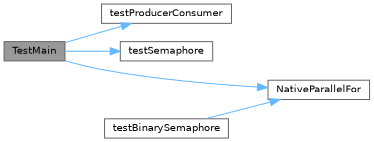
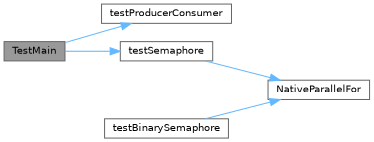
edge "TestMain" -> "NativeParallelFor": now "testSemaphore" -> "NativeParallelFor"
